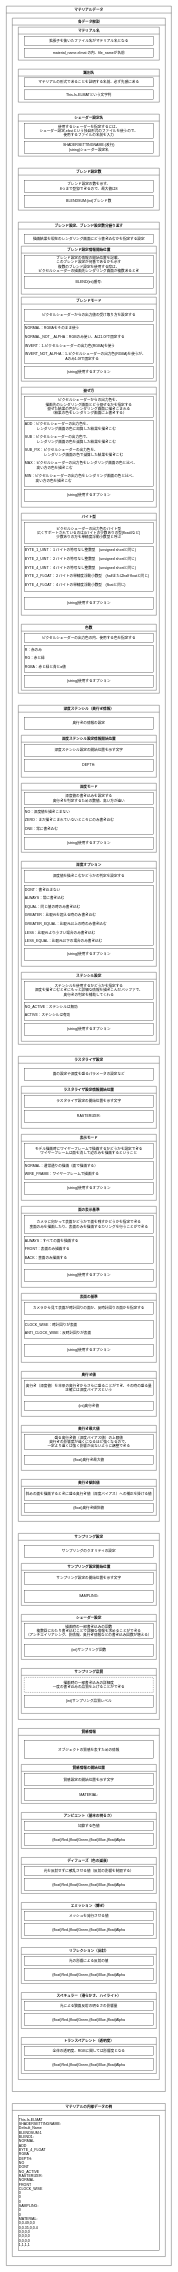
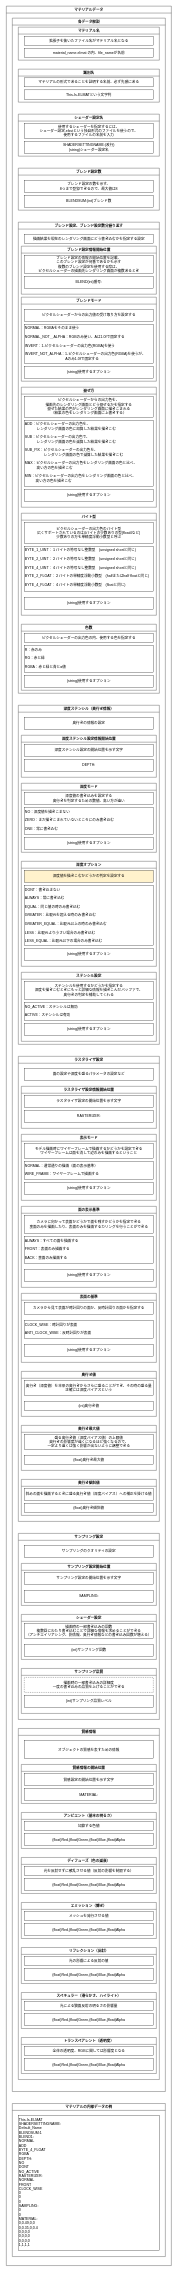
node "深度値を描きこむかどうかの判定を設定する": fillcolor #ffffff -> #fff2cc
node "NORMAL：通常通りの描画（面で描画する） WIRE_FRAME：ワイヤーフレームで描画する": label "NORMAL：通常通りの描画（面で描画する） WIRE_FRAME：ワイヤーフレームで描画する" -> "NORMAL：通常通りの描画（面の表示基準） WIRE_FRAME：ワイヤーフレームで描画する"
